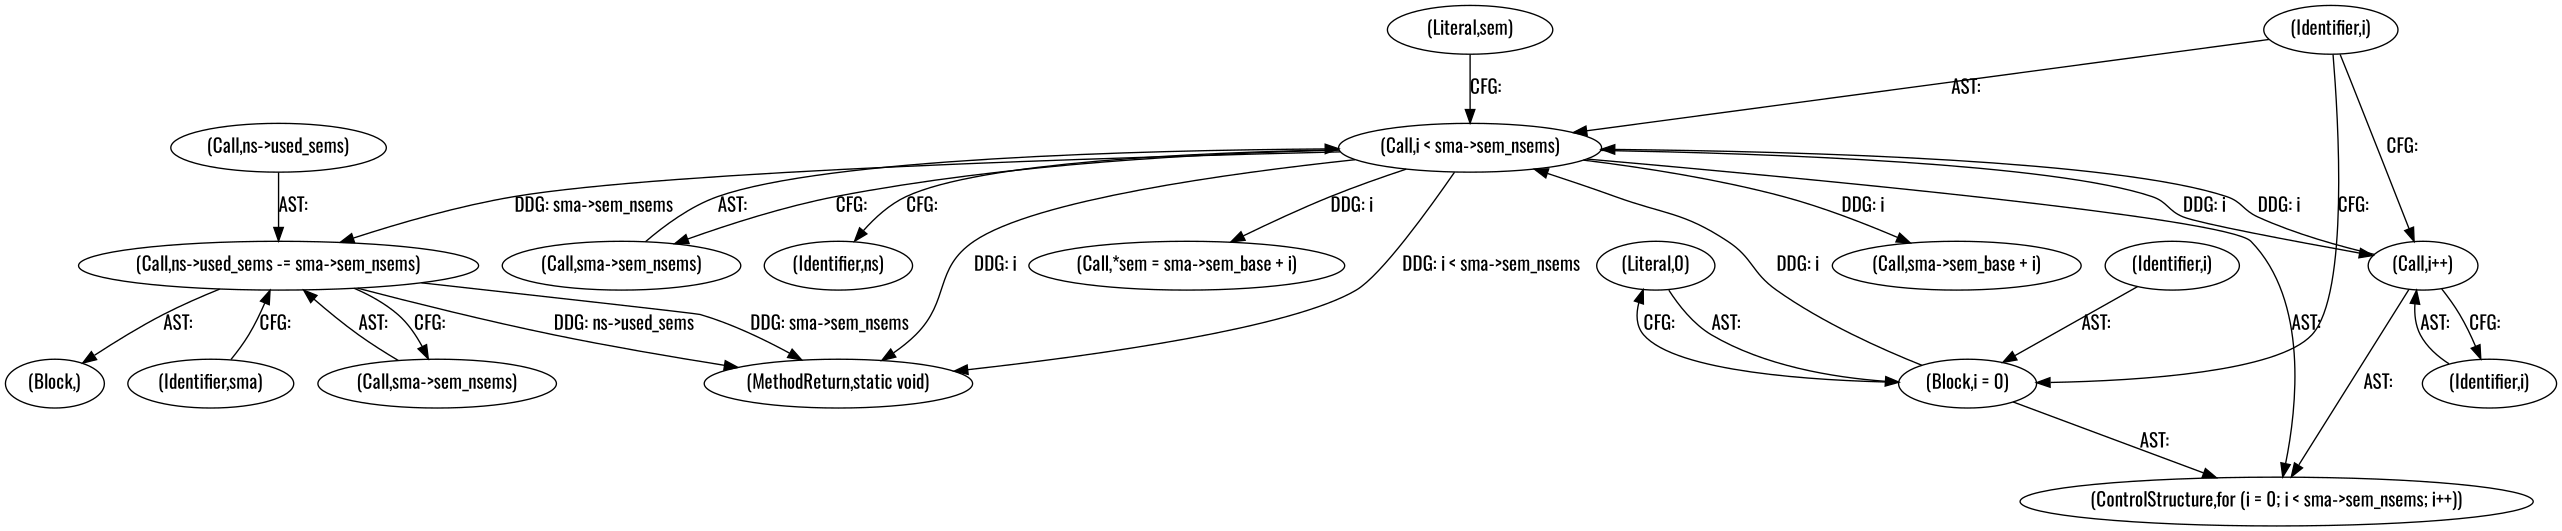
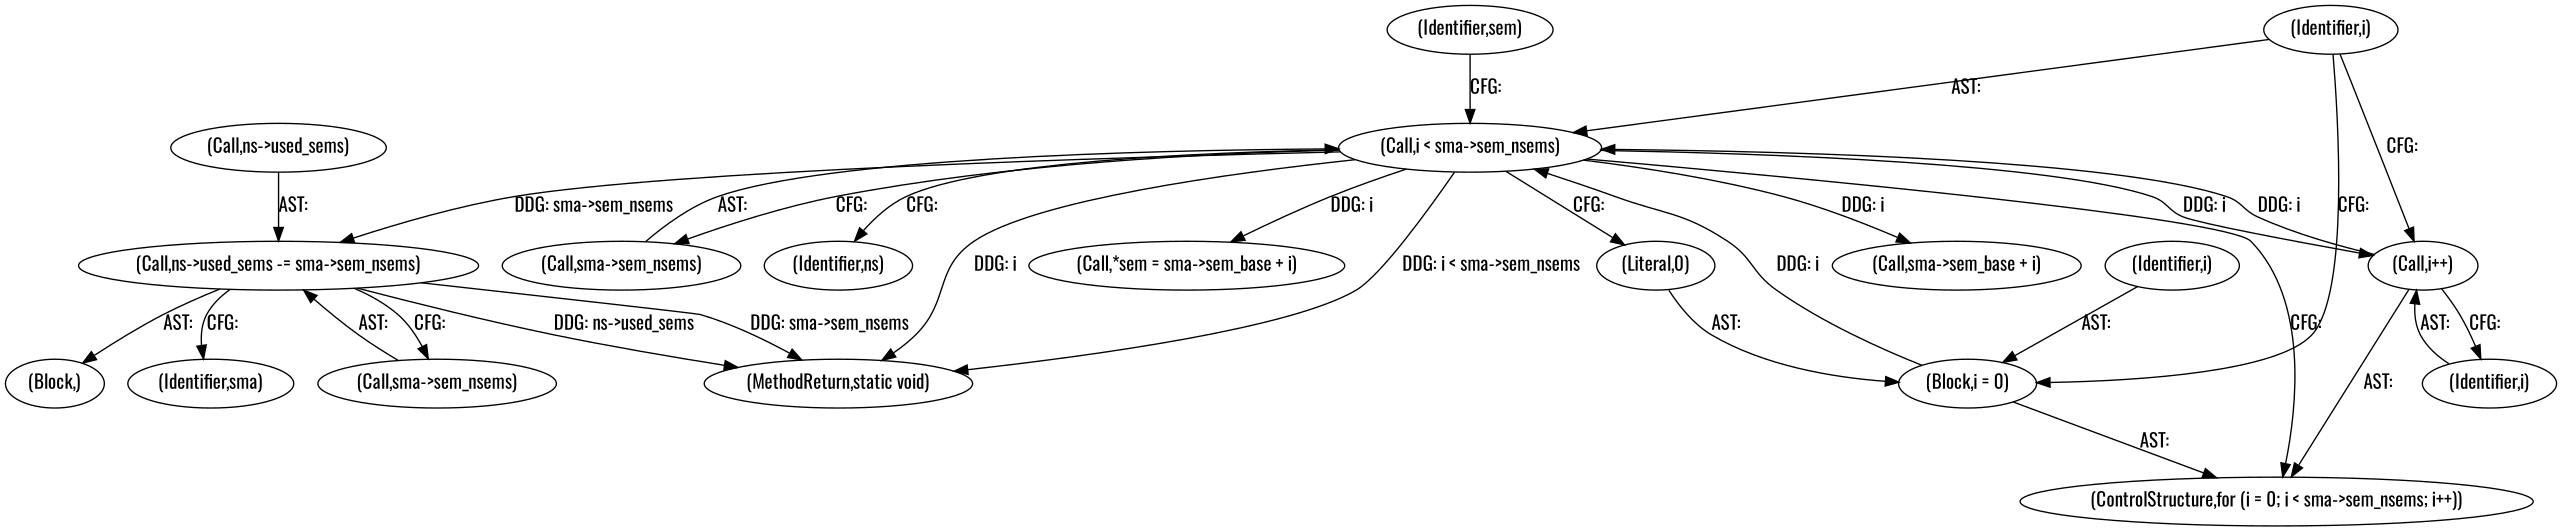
node "(Literal,sem)": label "(Literal,sem)" -> "(Identifier,sem)"
edge "(Call,i < sma->sem_nsems)" -> "(ControlStructure,for (i = 0; i < sma->sem_nsems; i++))": label "AST: " -> "CFG: "
edge "(Identifier,sma)" -> "(Call,ns->used_sems -= sma->sem_nsems)": reversed
edge "(Block,i = 0)" -> "(Literal,0)": now "(Call,i < sma->sem_nsems)" -> "(Literal,0)"
